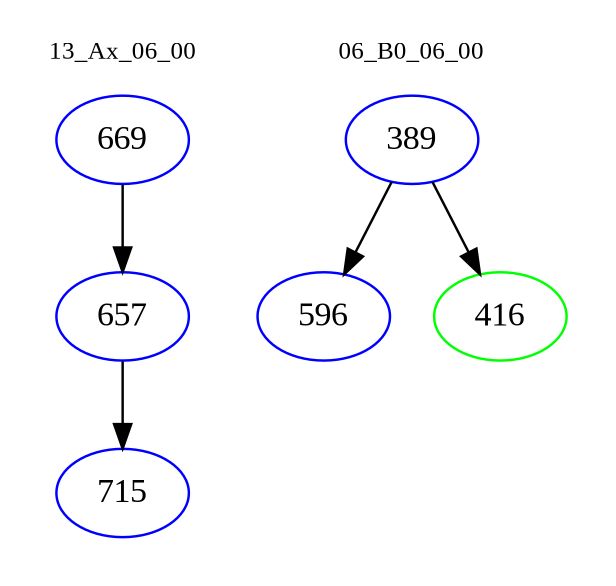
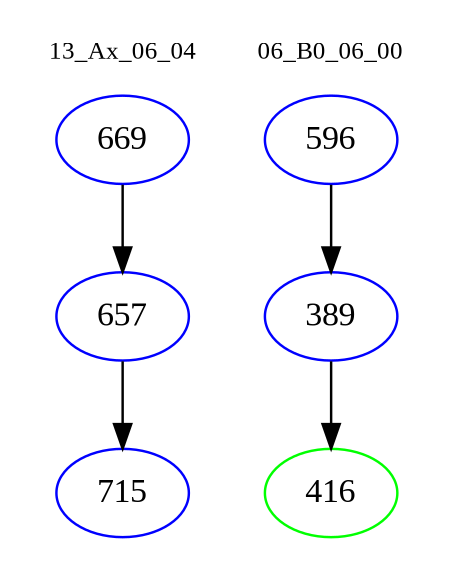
cluster "13_Ax_06_00": label "13_Ax_06_00" -> "13_Ax_06_04"
edge "389" -> "596": reversed
